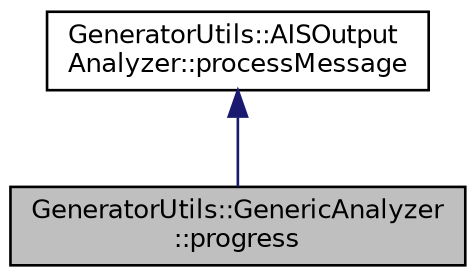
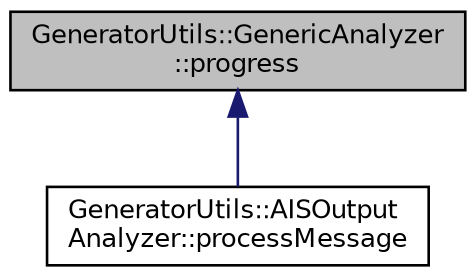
edge "GeneratorUtils::GenericAnalyzer ::progress" -> "GeneratorUtils::AISOutput Analyzer::processMessage": reversed
